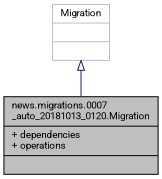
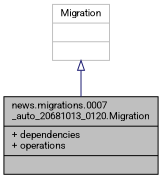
node "news.migrations.0007": text "_auto_20181013_0120.Migration" -> "_auto_20681013_0120.Migration"
